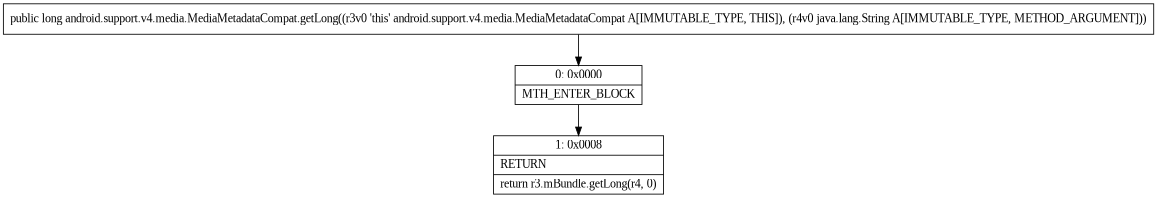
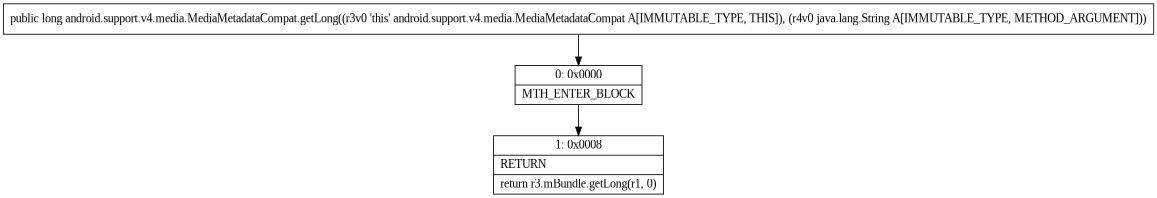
node "1: 0x0008": text "return r3.mBundle.getLong(r4, 0)" -> "return r3.mBundle.getLong(r1, 0)"
